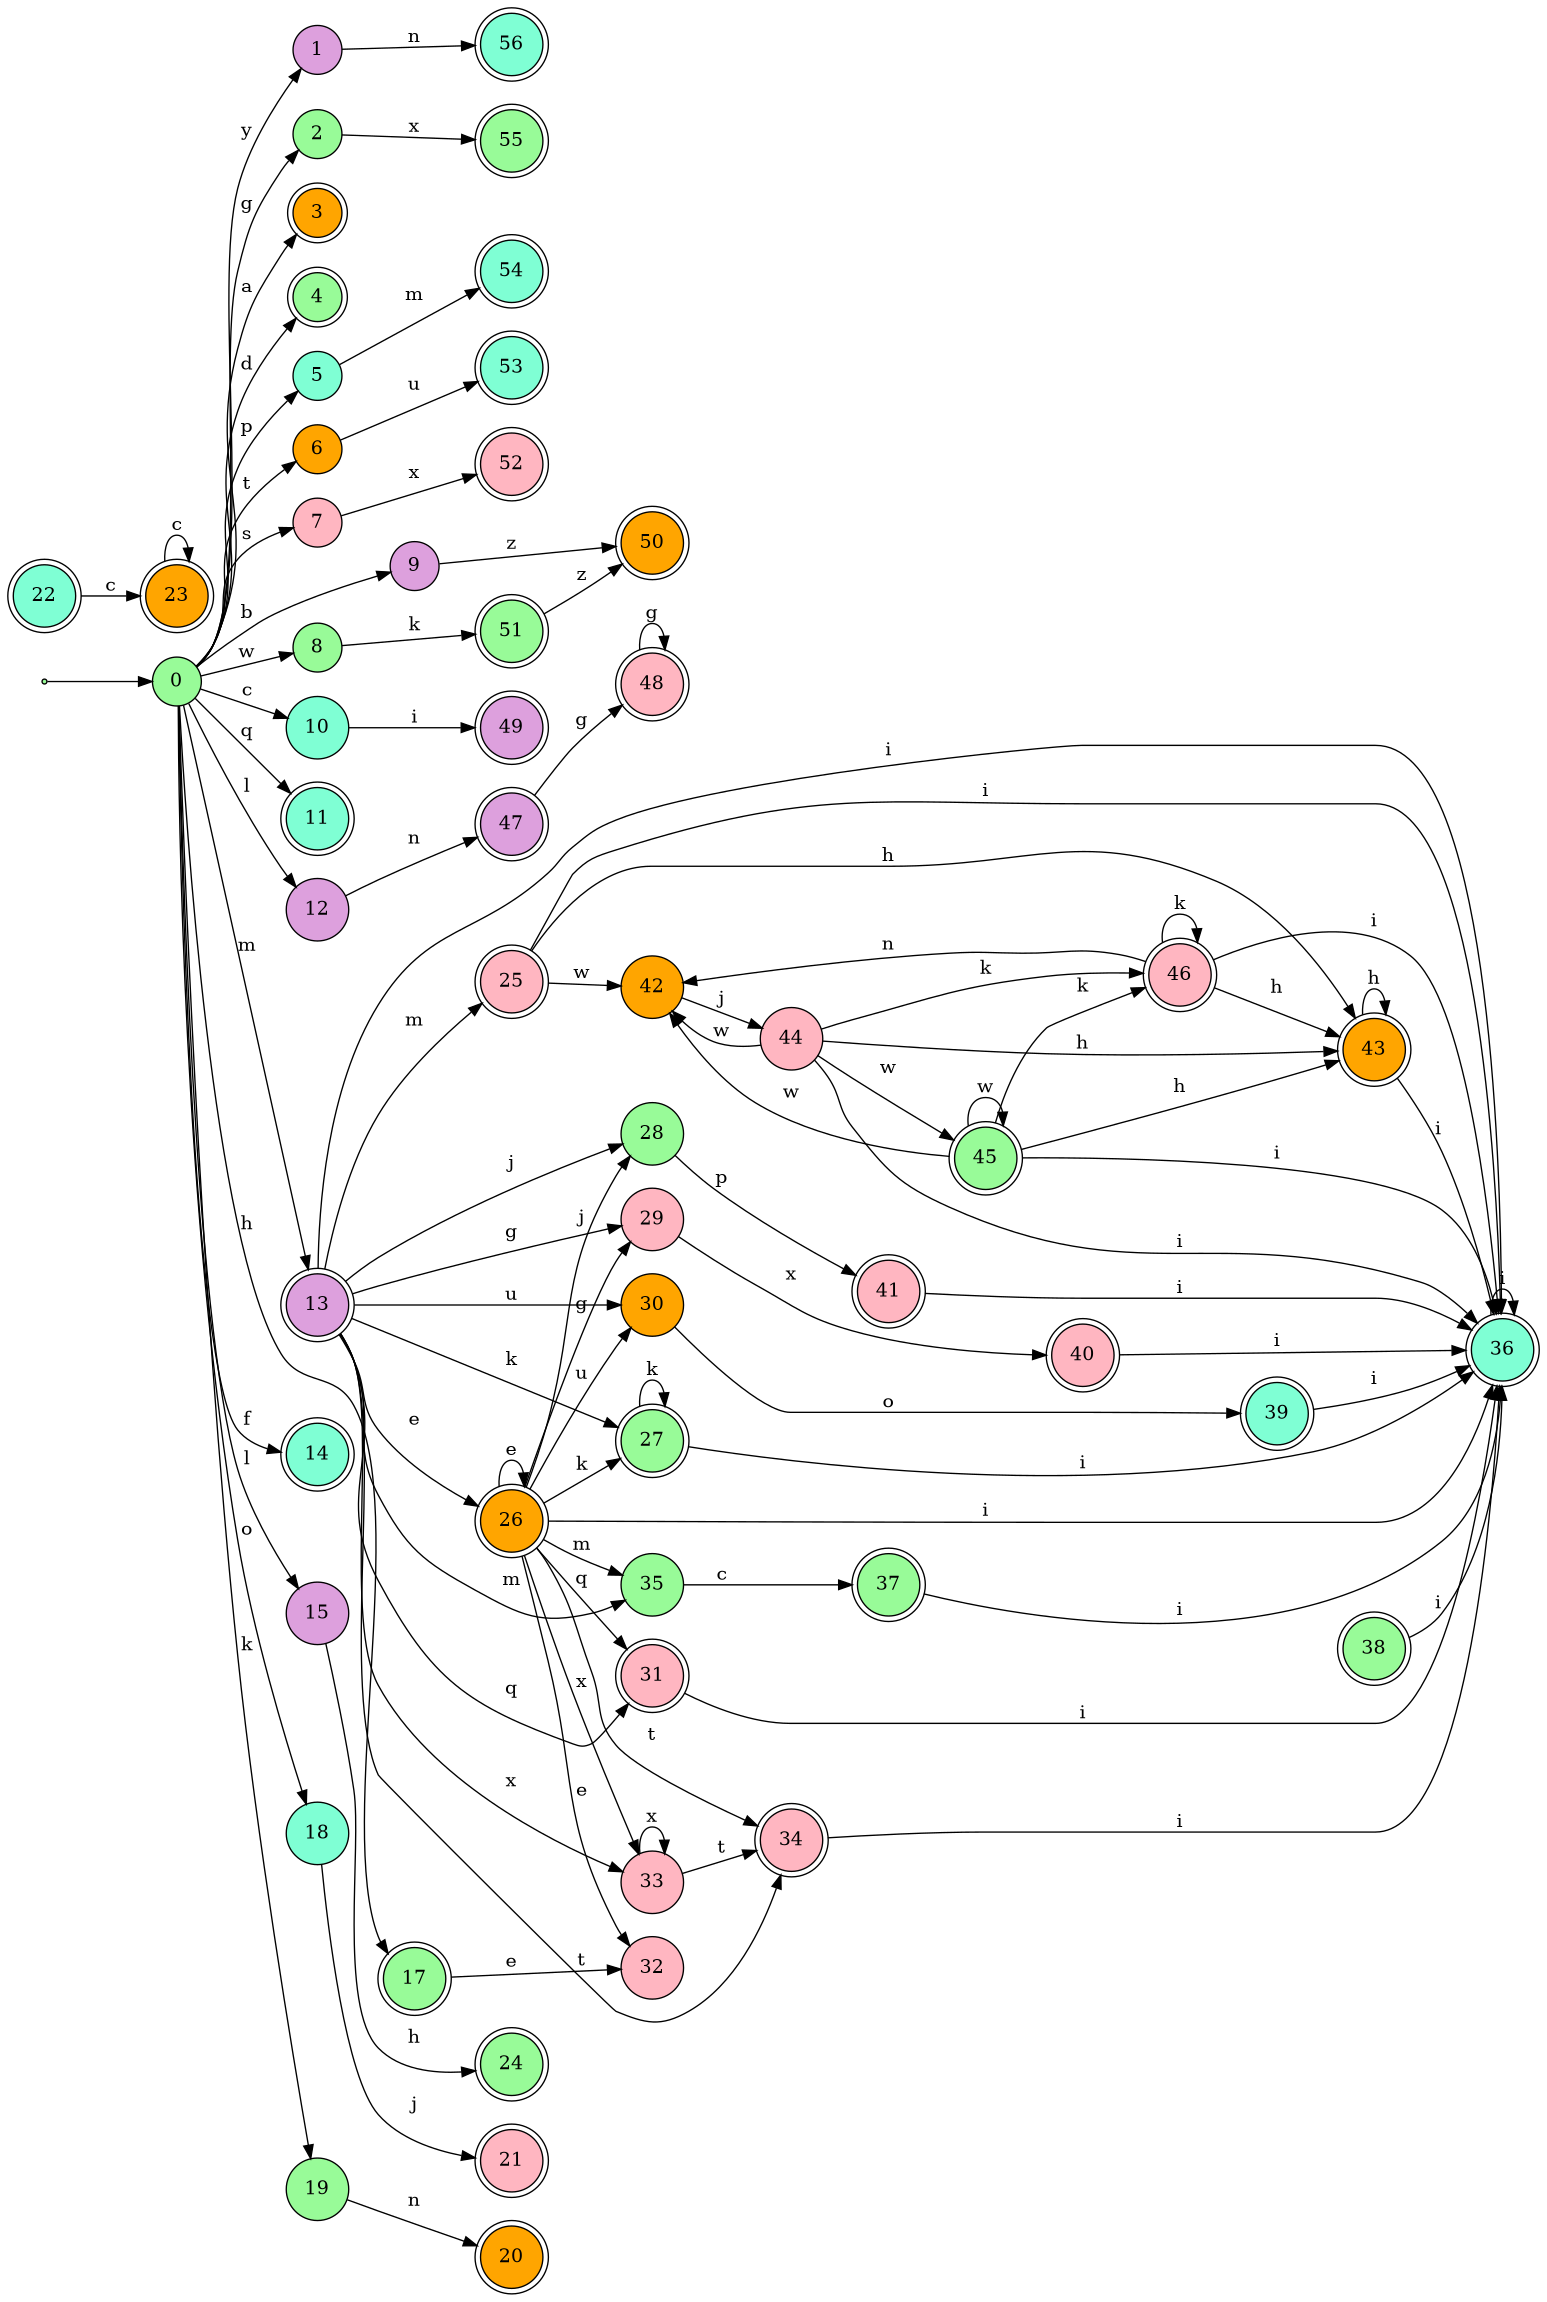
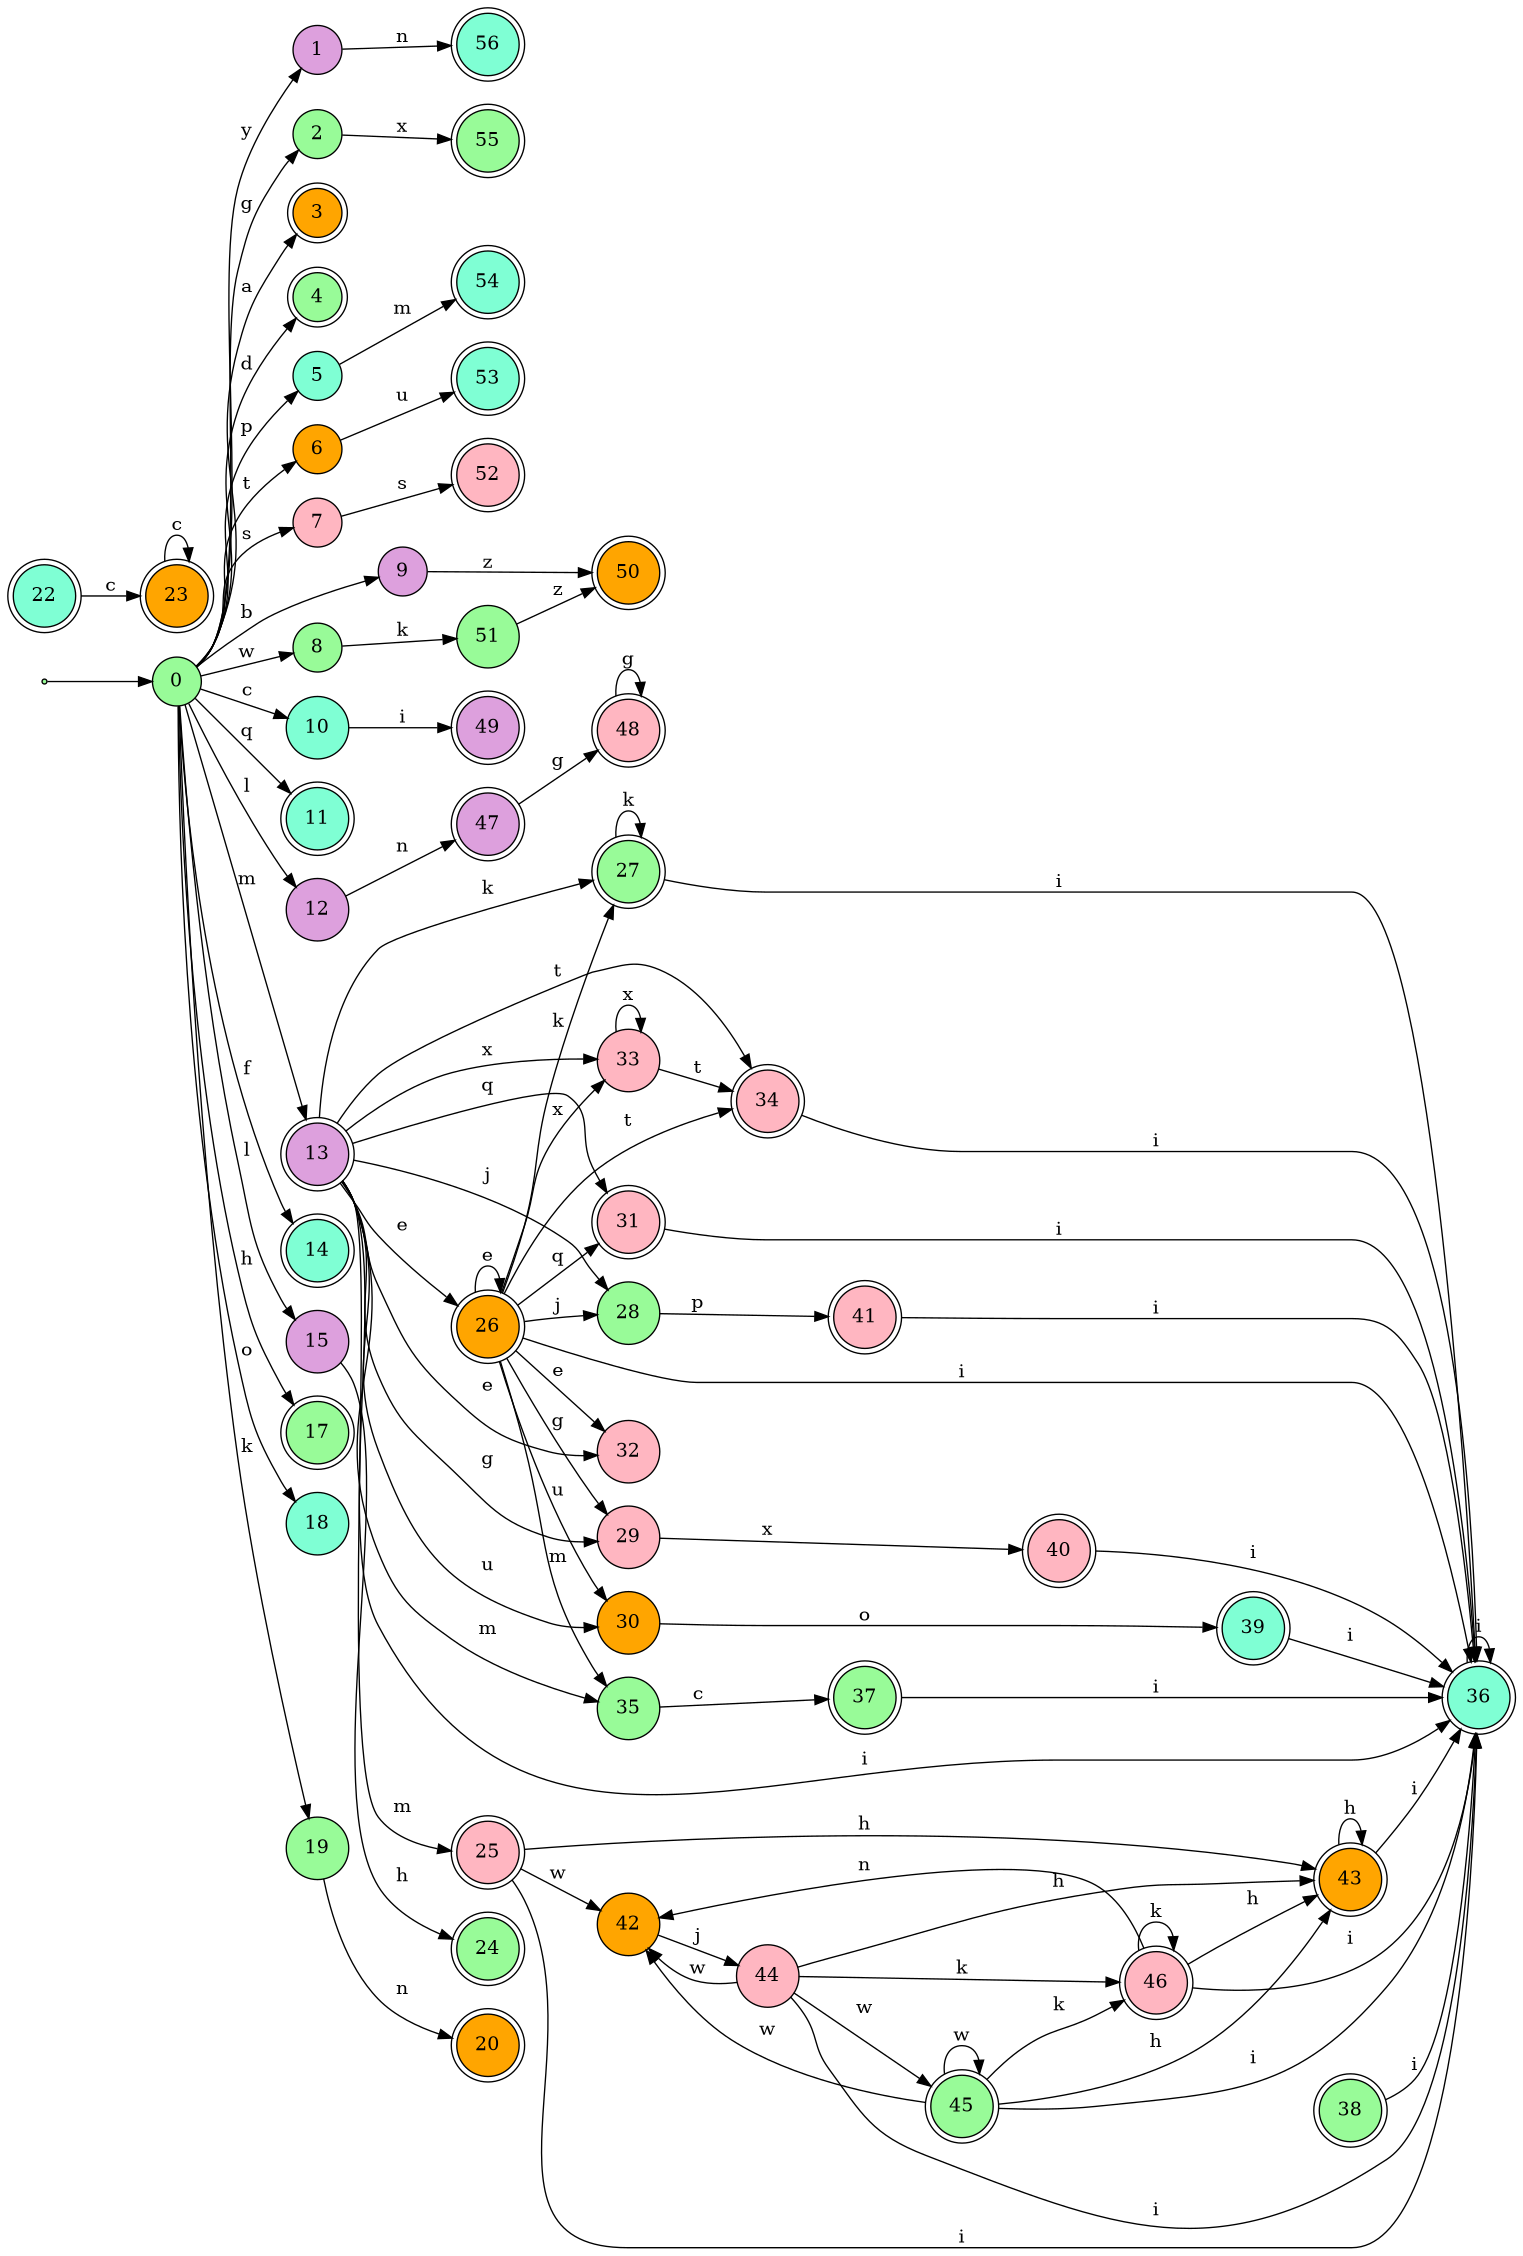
edge "7" -> "52": label "x" -> "s"
node "51": shape doublecircle -> circle
edge "17" -> "32": now "13" -> "32"
node "21": removed
